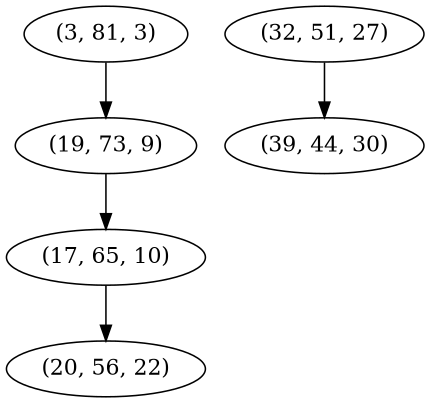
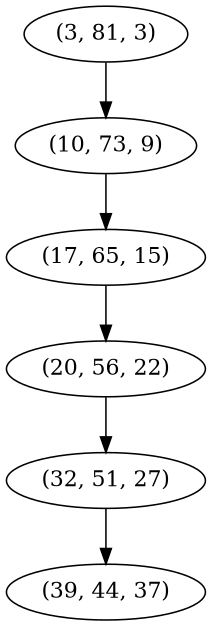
node "(19, 73, 9)": label "(19, 73, 9)" -> "(10, 73, 9)"
node "(39, 44, 30)": label "(39, 44, 30)" -> "(39, 44, 37)"
node "(17, 65, 10)": label "(17, 65, 10)" -> "(17, 65, 15)"
edge "(20, 56, 22)" -> "(32, 51, 27)": added
